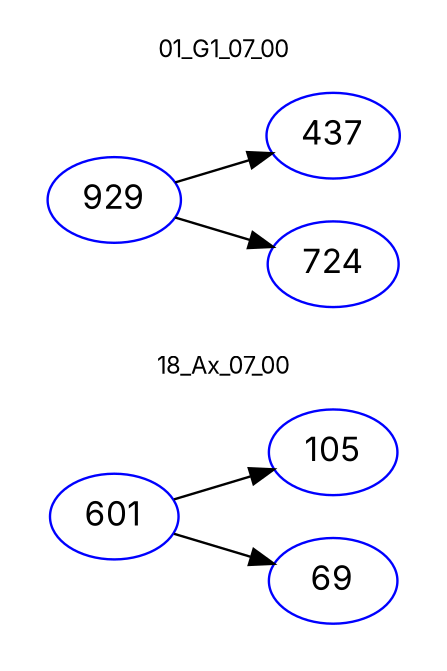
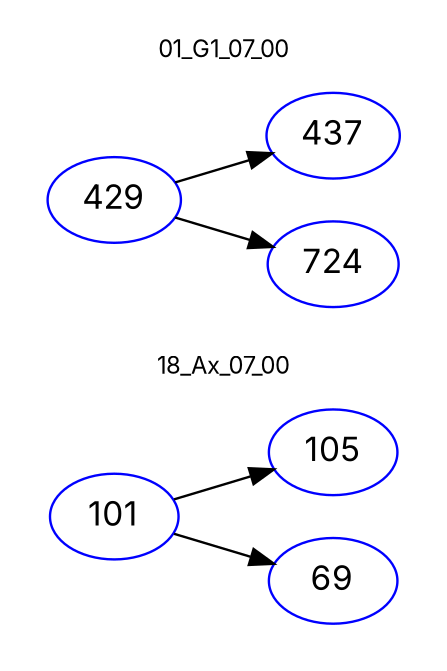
node "929": label "929" -> "429"
node "601": label "601" -> "101"
